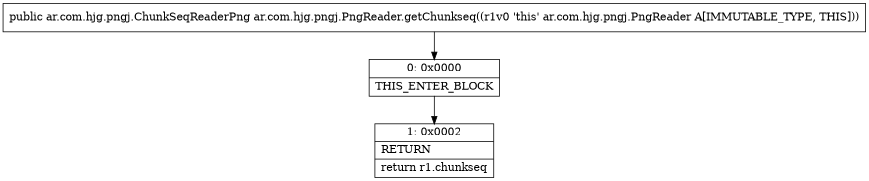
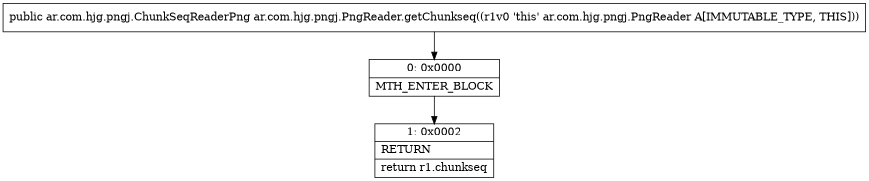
node "0: 0x0000": text "THIS_ENTER_BLOCK" -> "MTH_ENTER_BLOCK"
